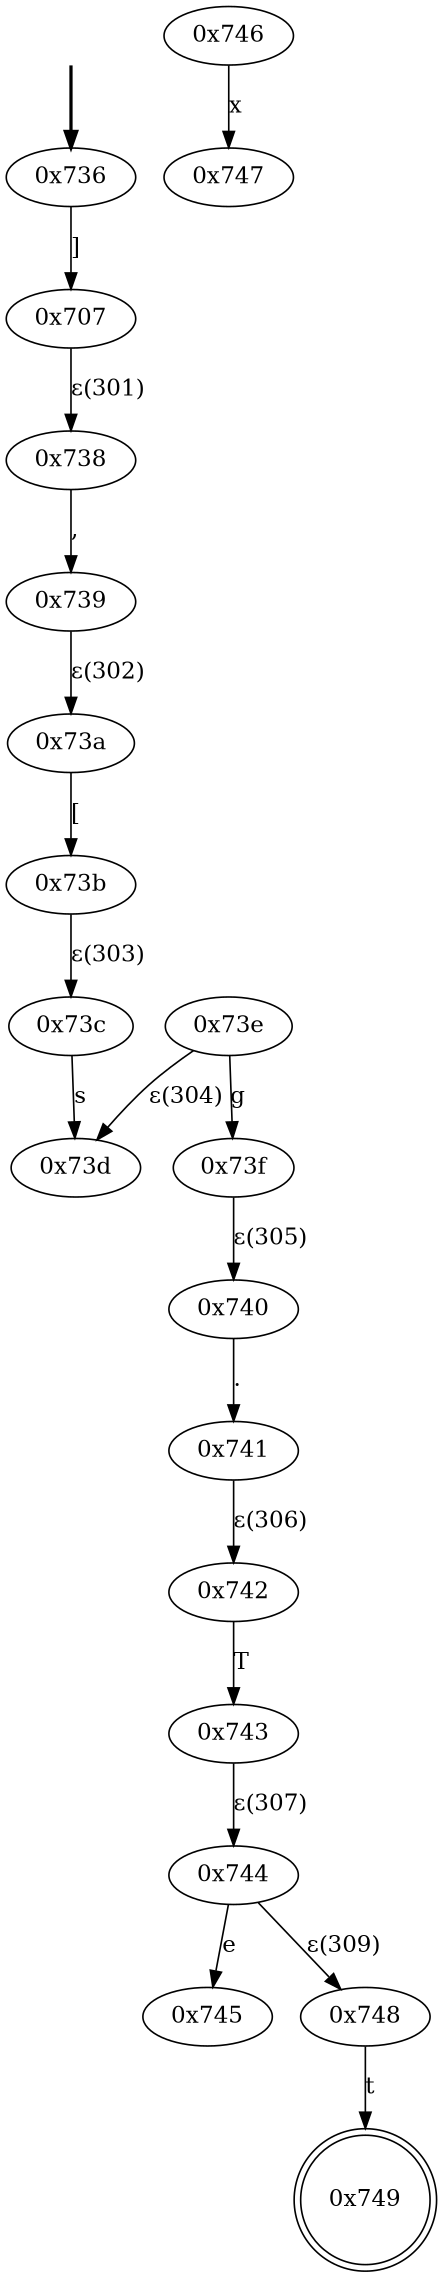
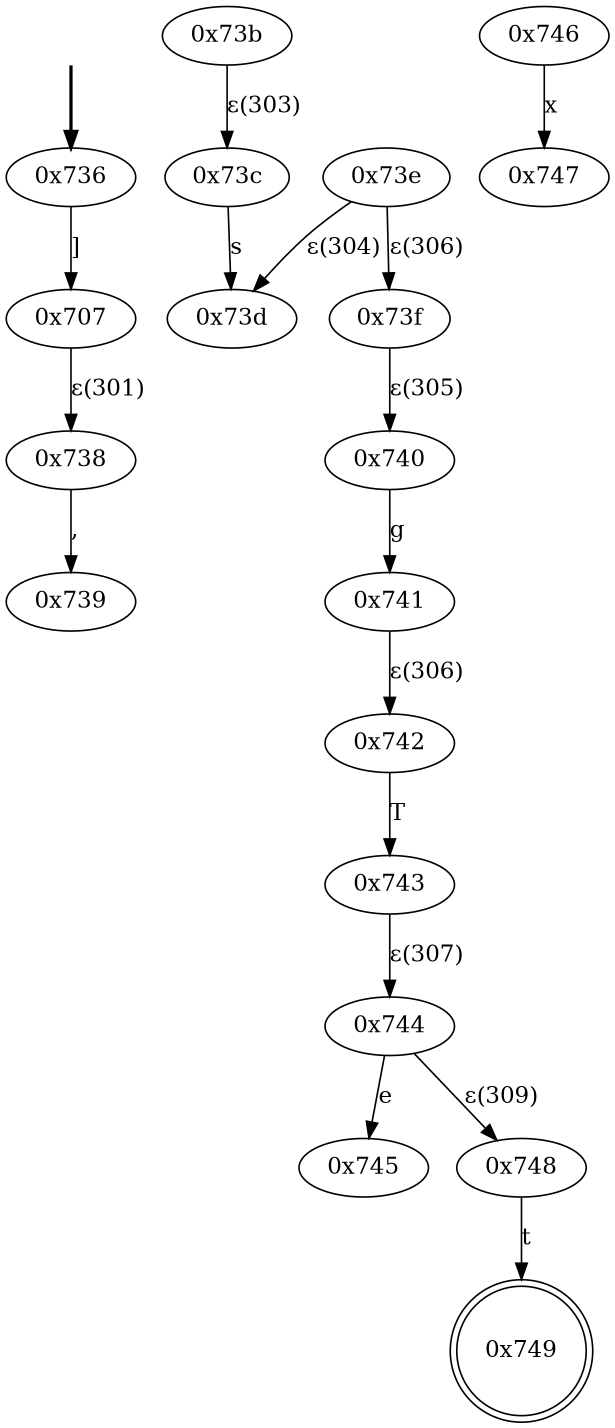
node "0x73a": removed
edge "0x73e" -> "0x73f": label "g" -> "ε(306)"
edge "0x740" -> "0x741": label "." -> "g"
